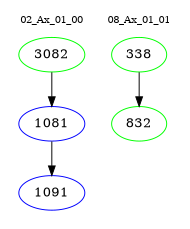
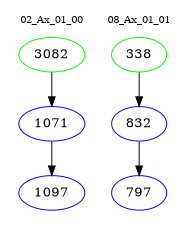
node "1081": label "1081" -> "1071"
node "832": color green -> blue
node "1091": label "1091" -> "1097"
node "797": added
